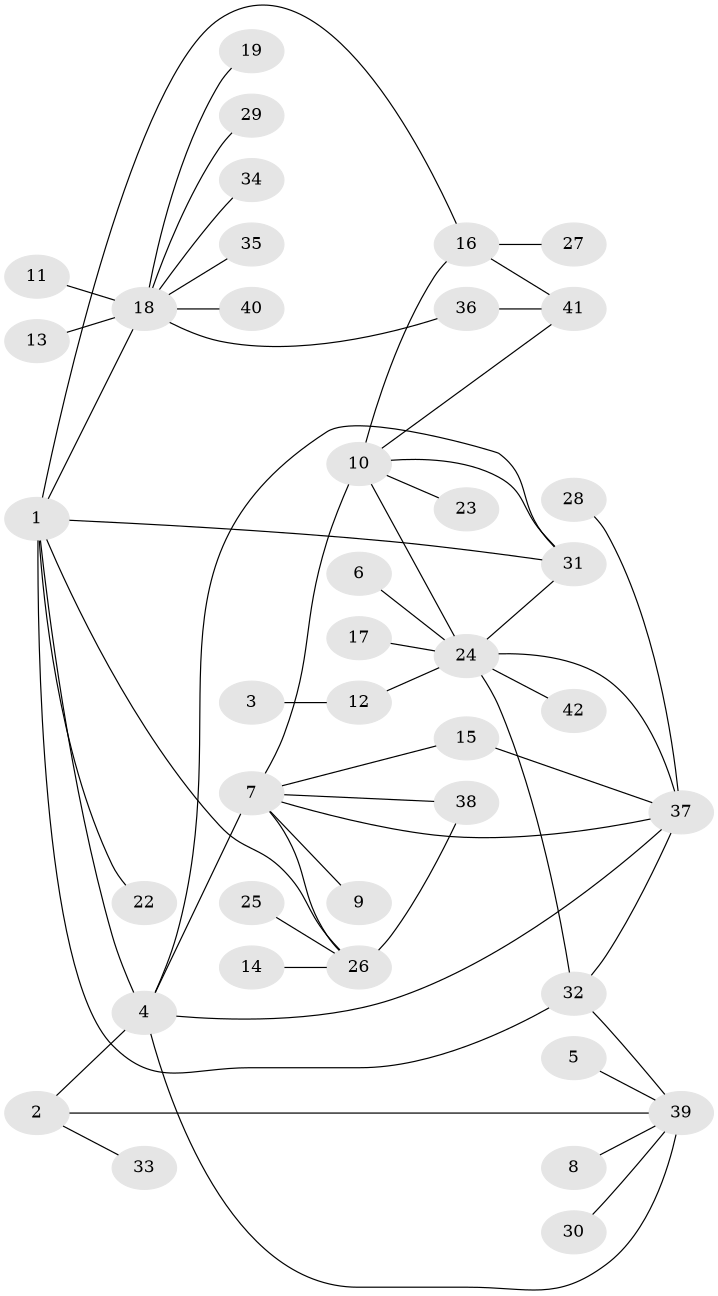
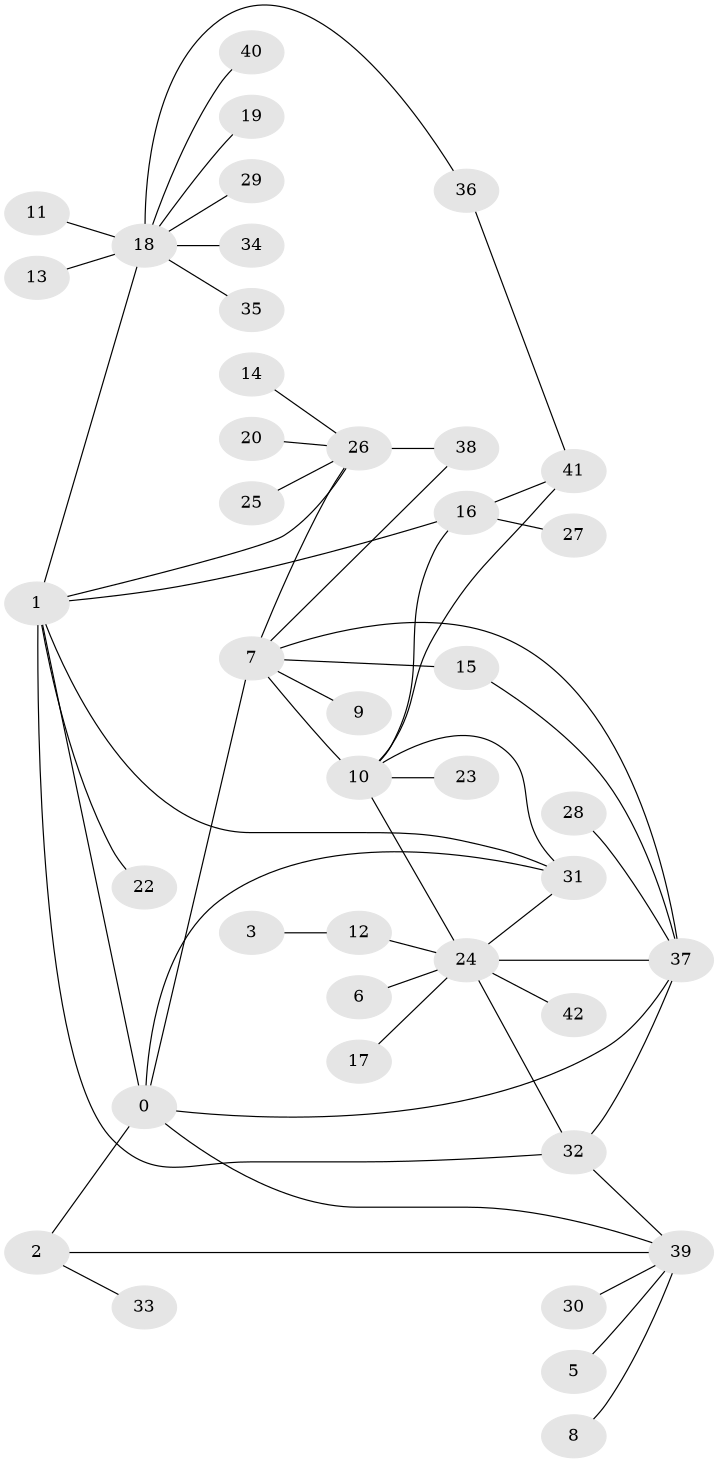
node "20": added
node "4": label "4" -> "0"
